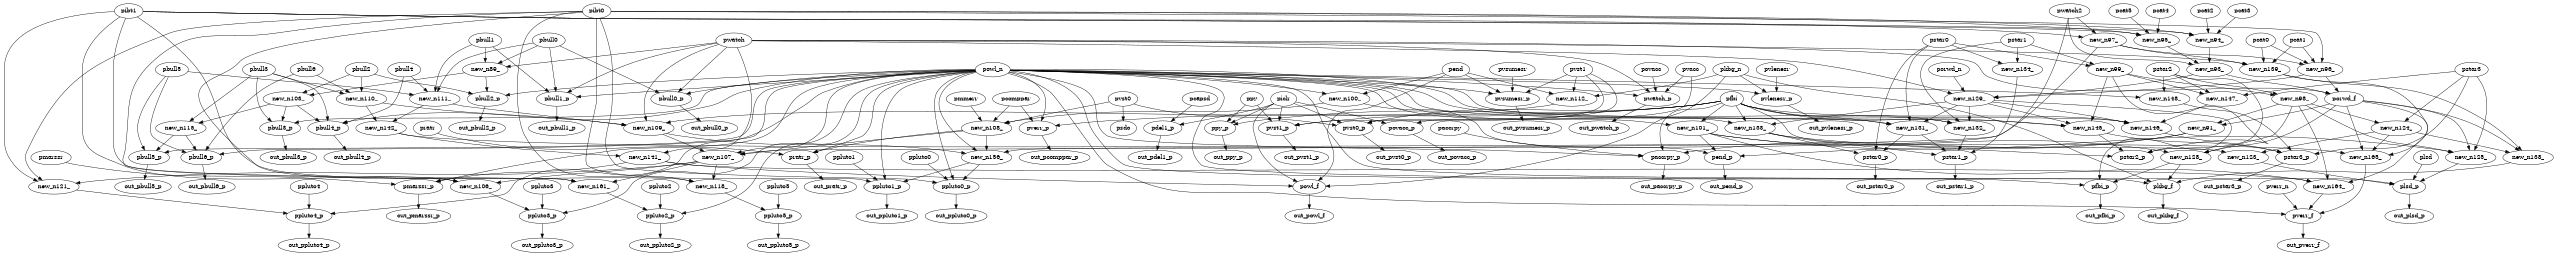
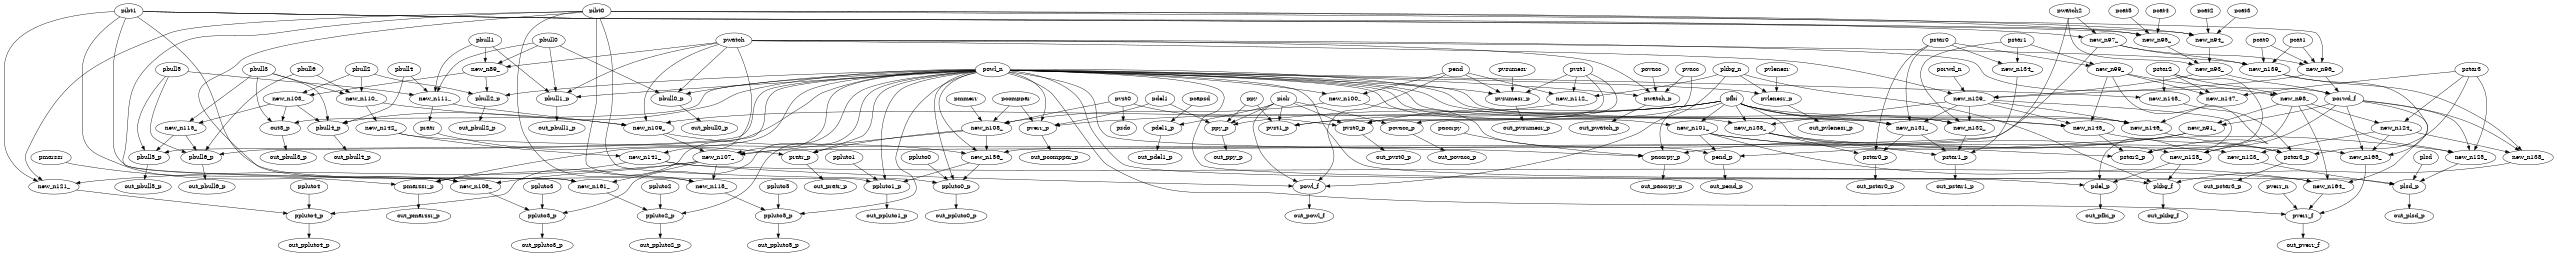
node "pdel1": added
edge "new_n111_" -> "new_n142_": now "new_n111_" -> "pratr"
node "pbull3_p": label "pbull3_p" -> "out3_p"
node "out_pvst1_p": removed
edge "powl_n" -> "ppluto5_p": added
node "pfbi_p": label "pfbi_p" -> "pdel_p"
